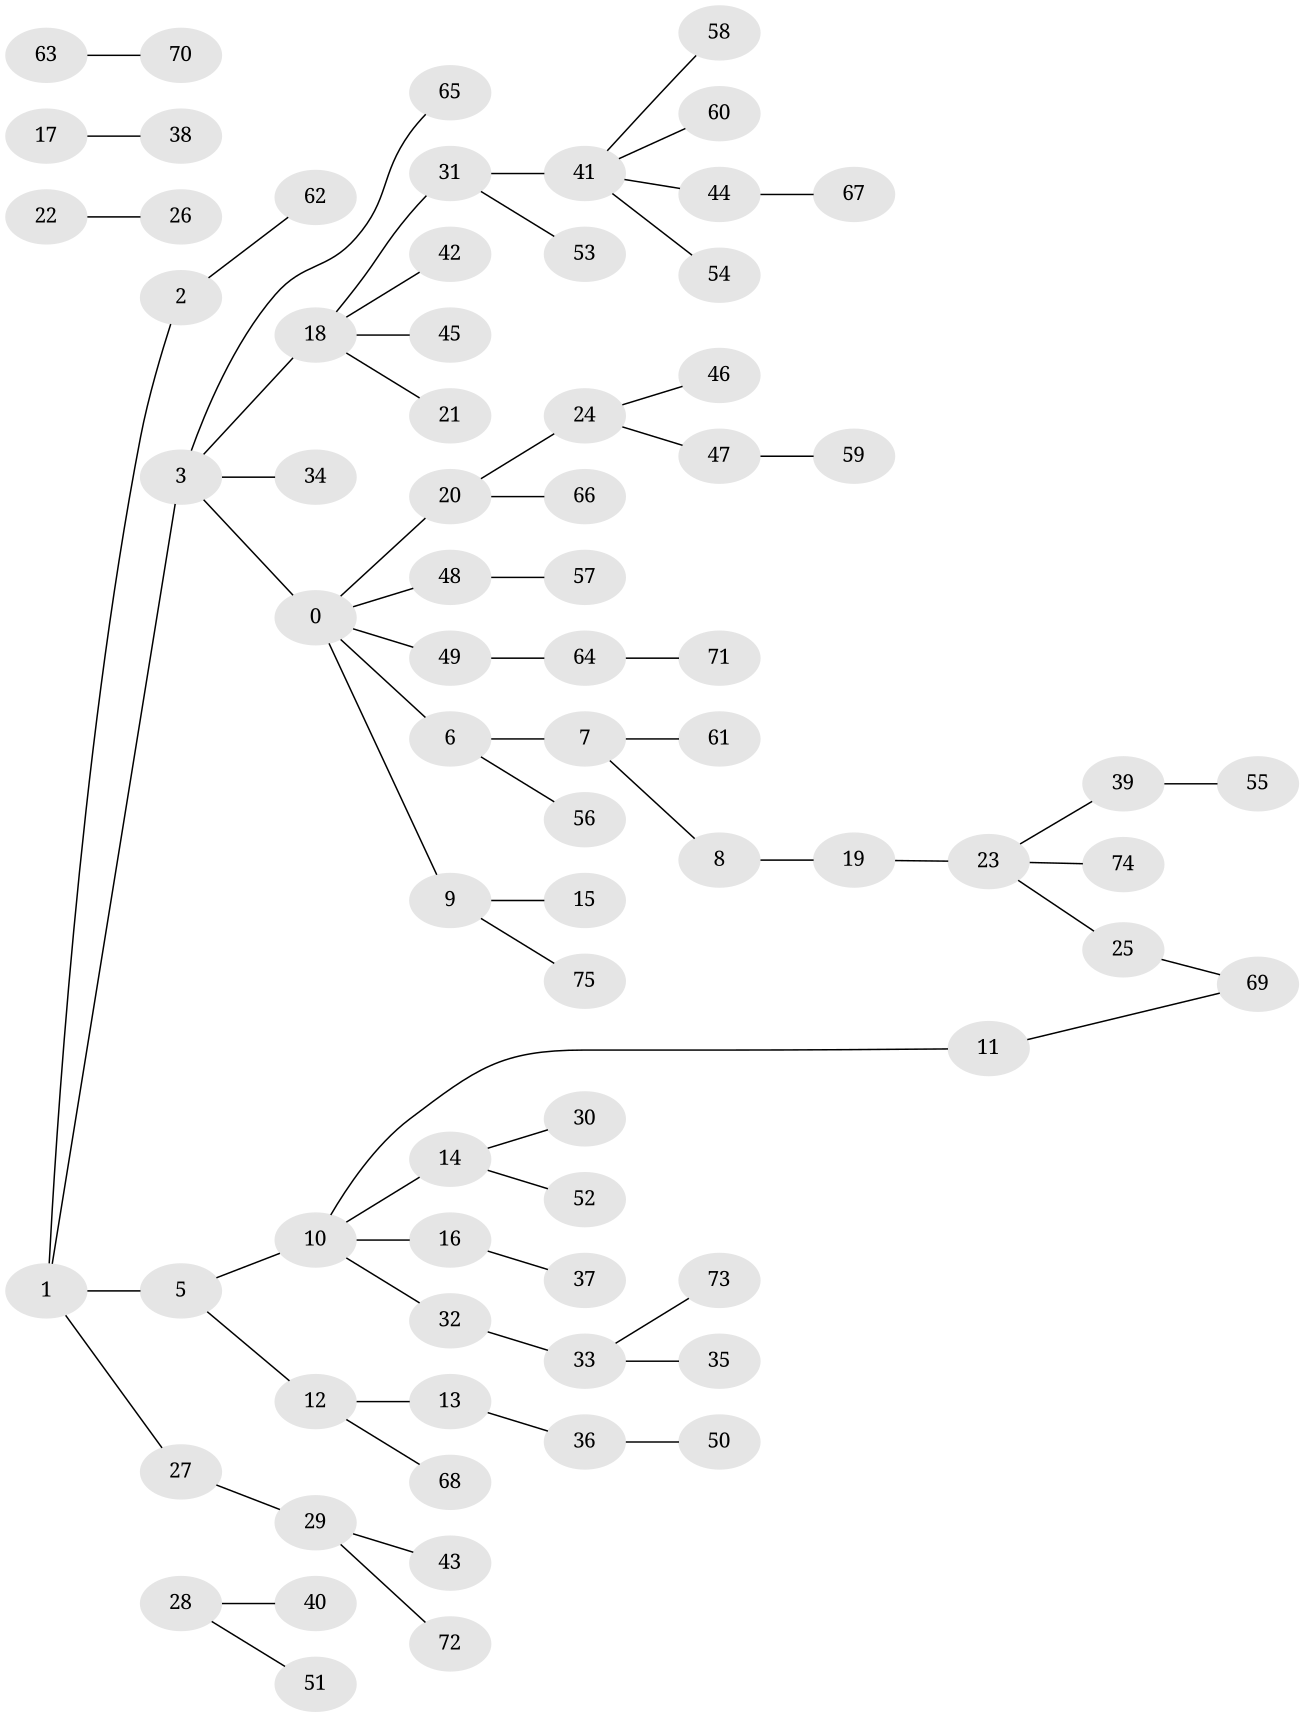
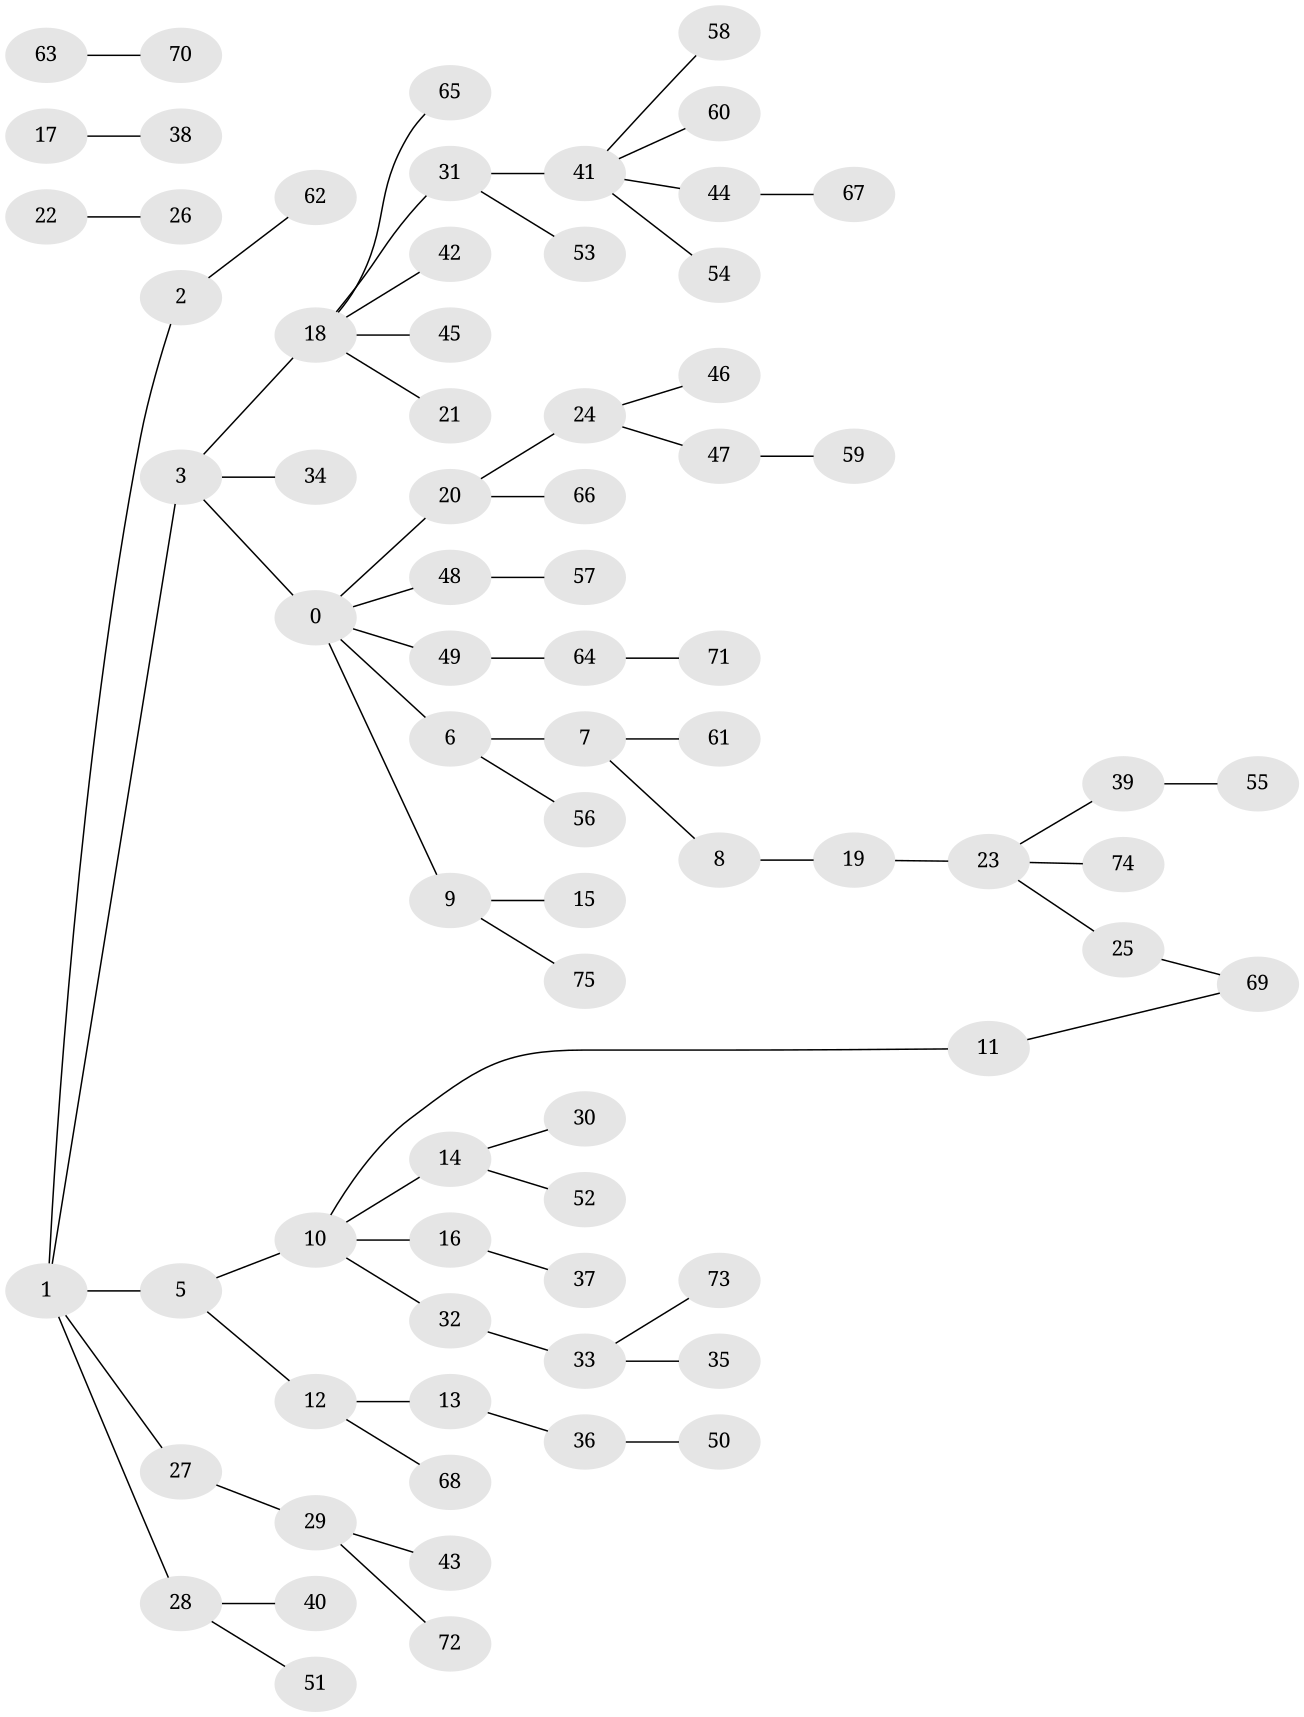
edge "65" -- "3": now "65" -- "18"
edge "1" -- "28": added
